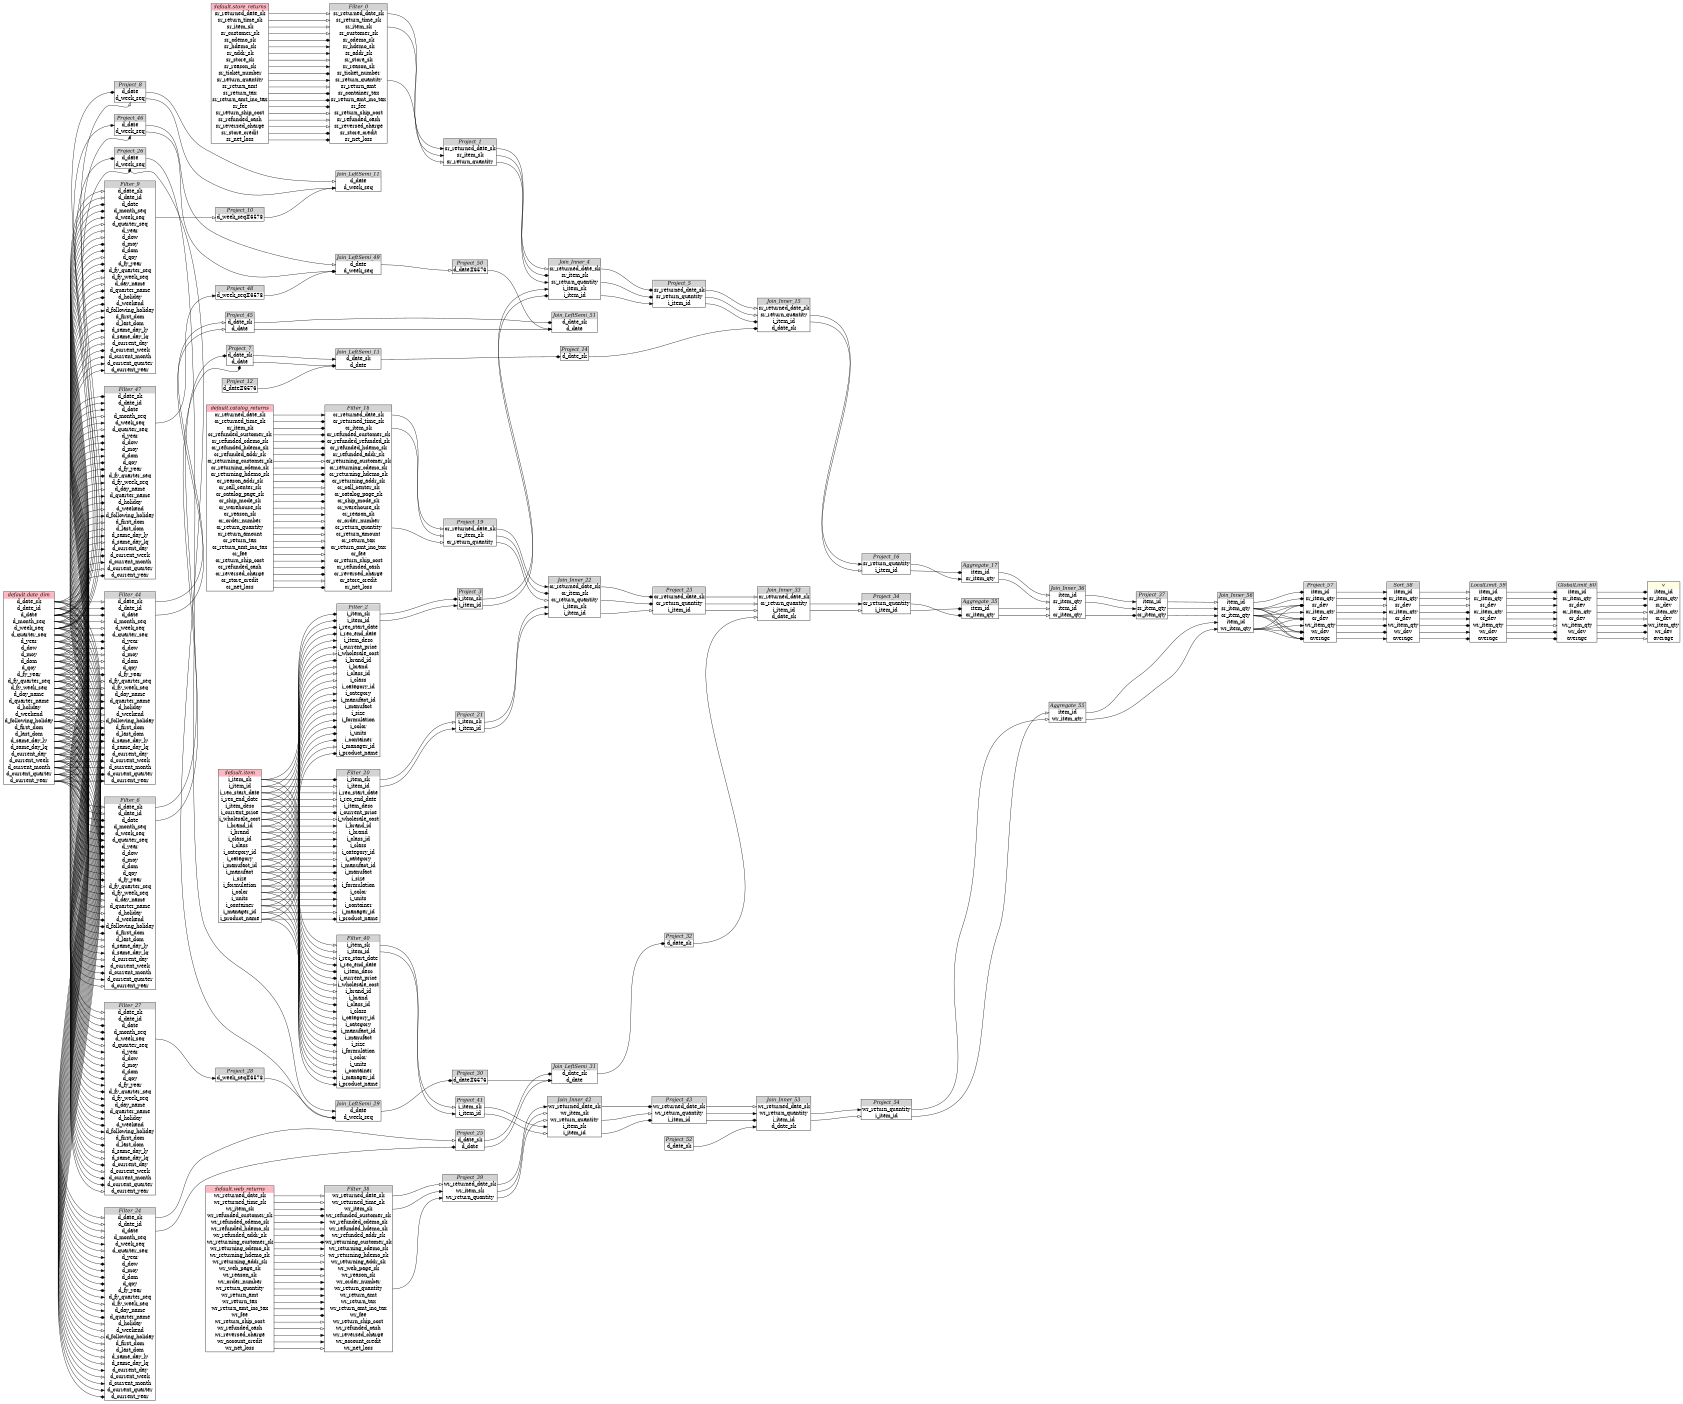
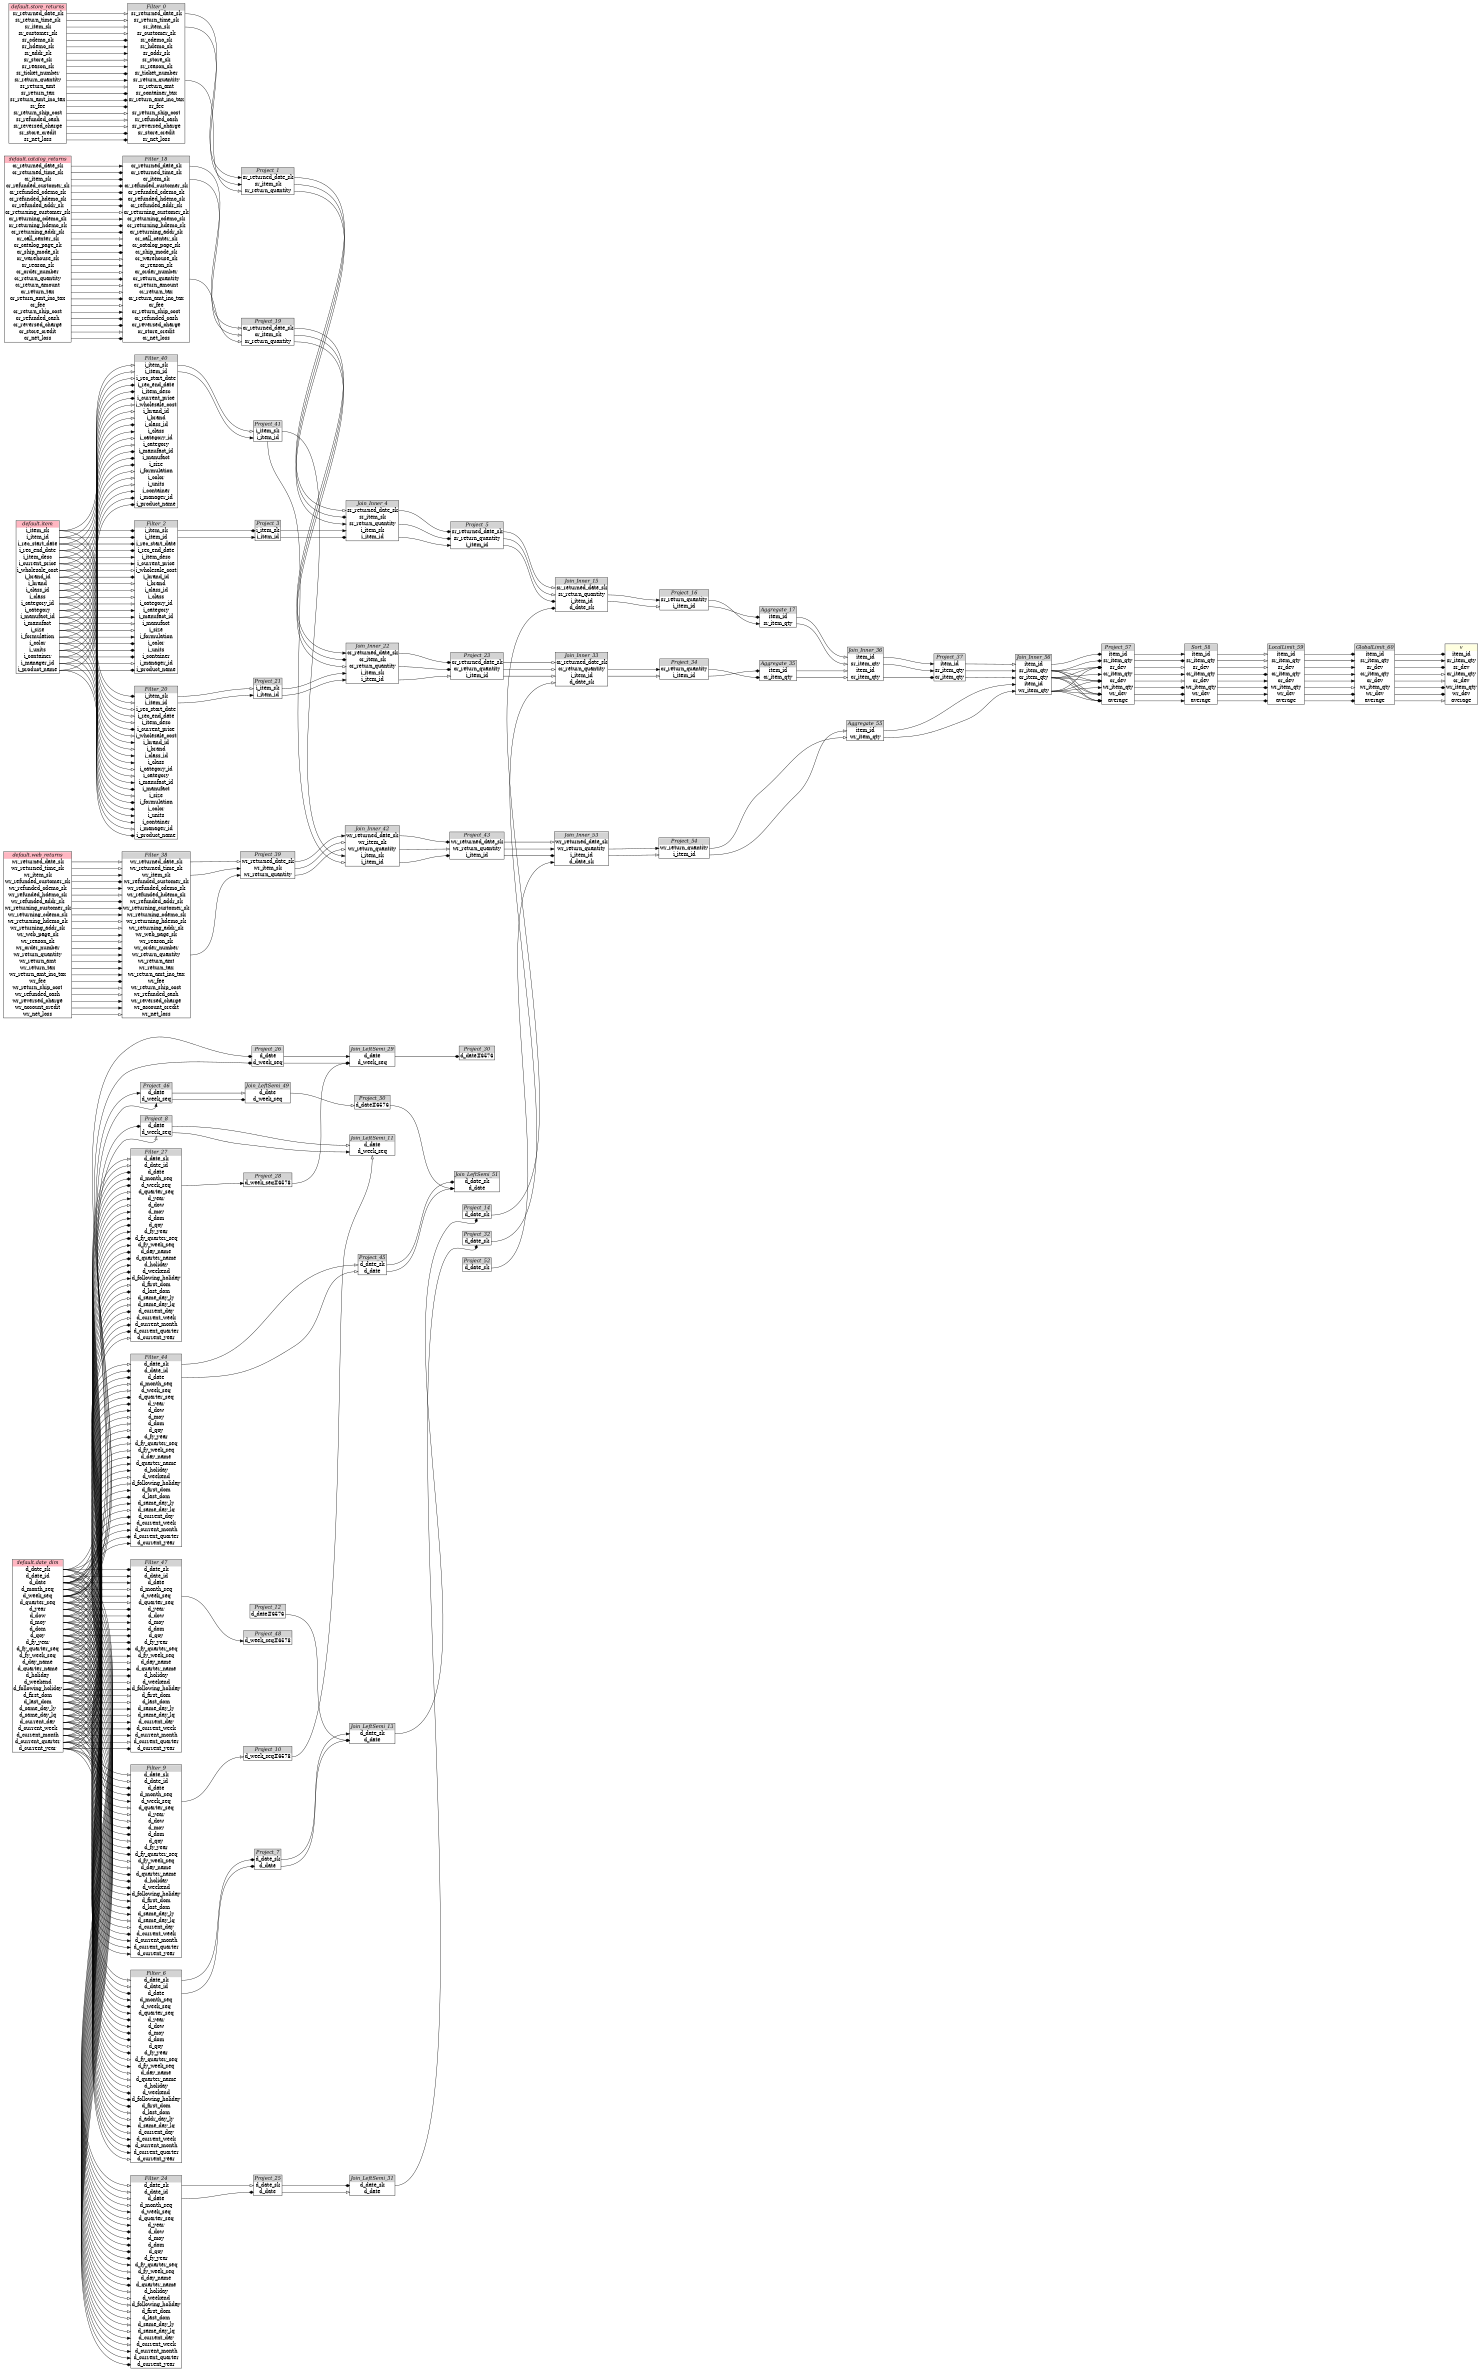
edge "Project_48" -> "Join_LeftSemi_49": removed
node "Filter_18": text "cr_refunded_refunded_sk" -> "cr_refunded_cdemo_sk"
node "default.catalog_returns": text "cr_reason_addr_sk" -> "cr_returning_addr_sk"
node "Filter_6": text "d_same_day_ly" -> "d_addr_day_ly"
edge "Project_30" -> "Join_LeftSemi_31": removed
